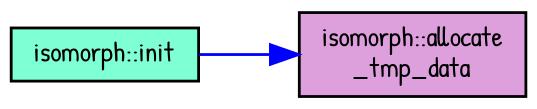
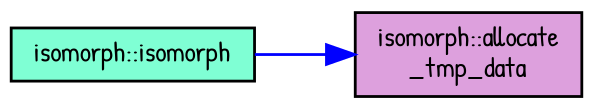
node "isomorph::init": label "isomorph::init" -> "isomorph::isomorph"
